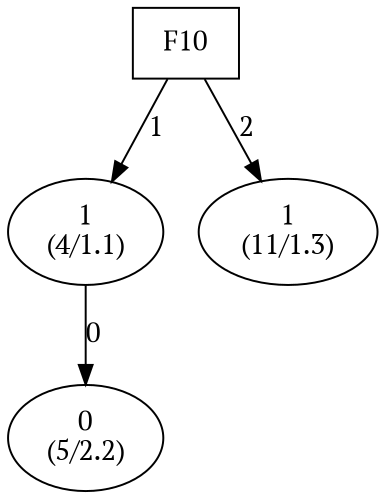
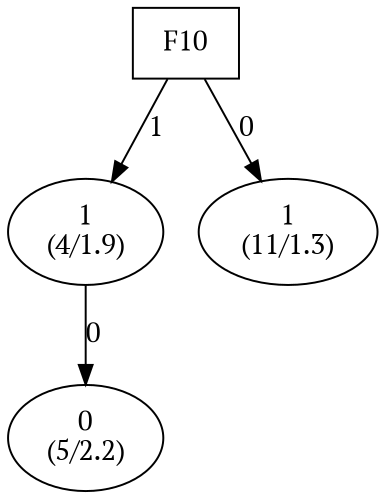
edge "F10" -> "1 (11/1.3)": label "2" -> "0"
node "1 (4/1.1)": label "1 (4/1.1)" -> "1 (4/1.9)"
